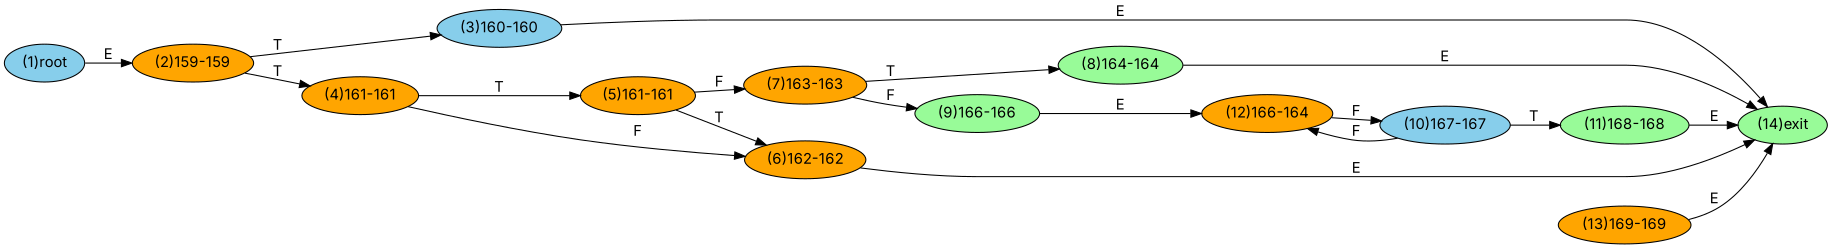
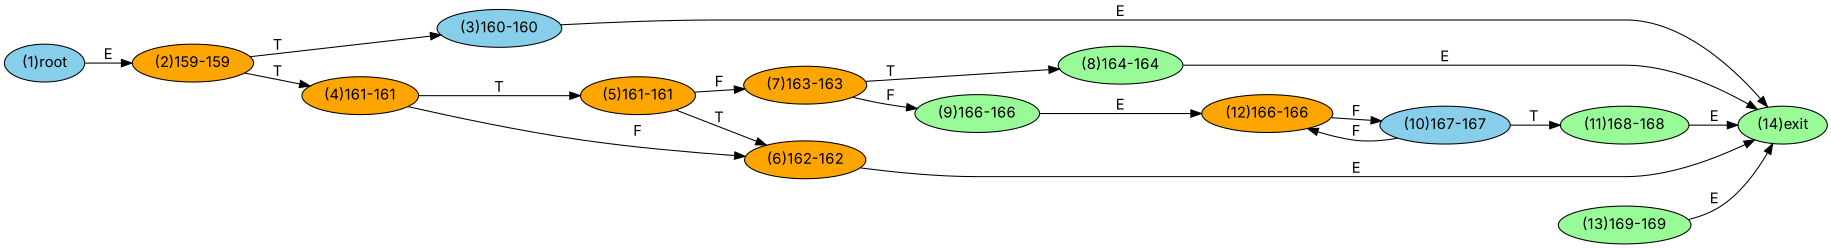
node "(12)166-164": label "(12)166-164" -> "(12)166-166"
node "(13)169-169": fillcolor orange -> palegreen
